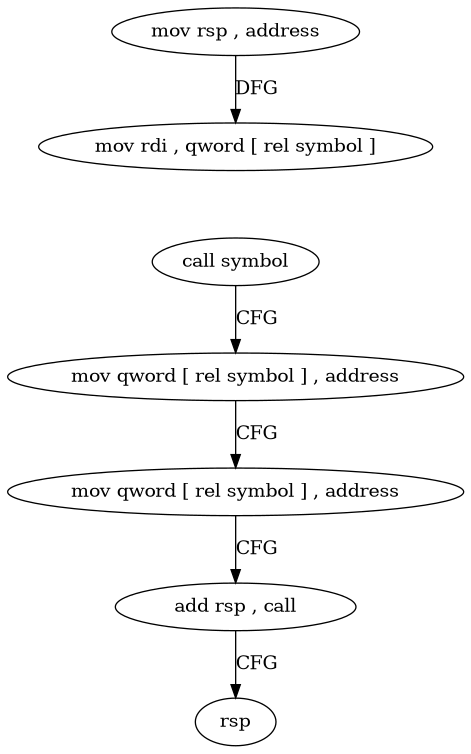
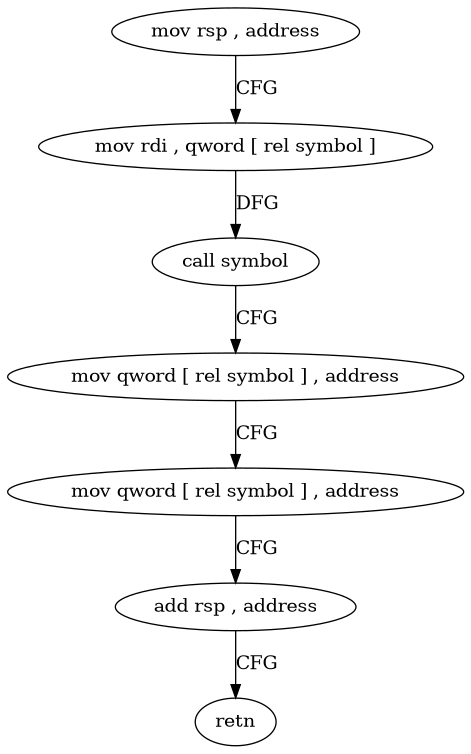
edge "mov rsp , address" -> "mov rdi , qword [ rel symbol ]": label "DFG" -> "CFG"
edge "mov rdi , qword [ rel symbol ]" -> "call symbol": added, label "DFG"
node "add rsp , call": label "add rsp , call" -> "add rsp , address"
node "rsp": label "rsp" -> "retn"
